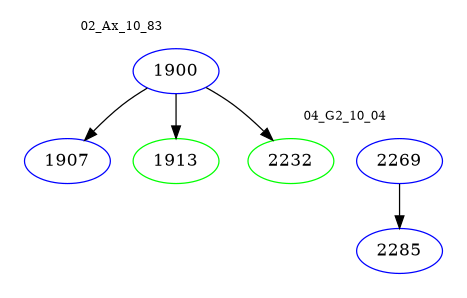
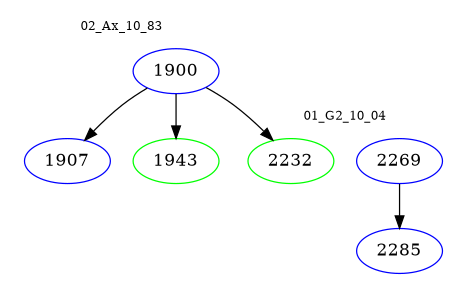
cluster "04_G2_10_04": label "04_G2_10_04" -> "01_G2_10_04"
node "1913": label "1913" -> "1943"
